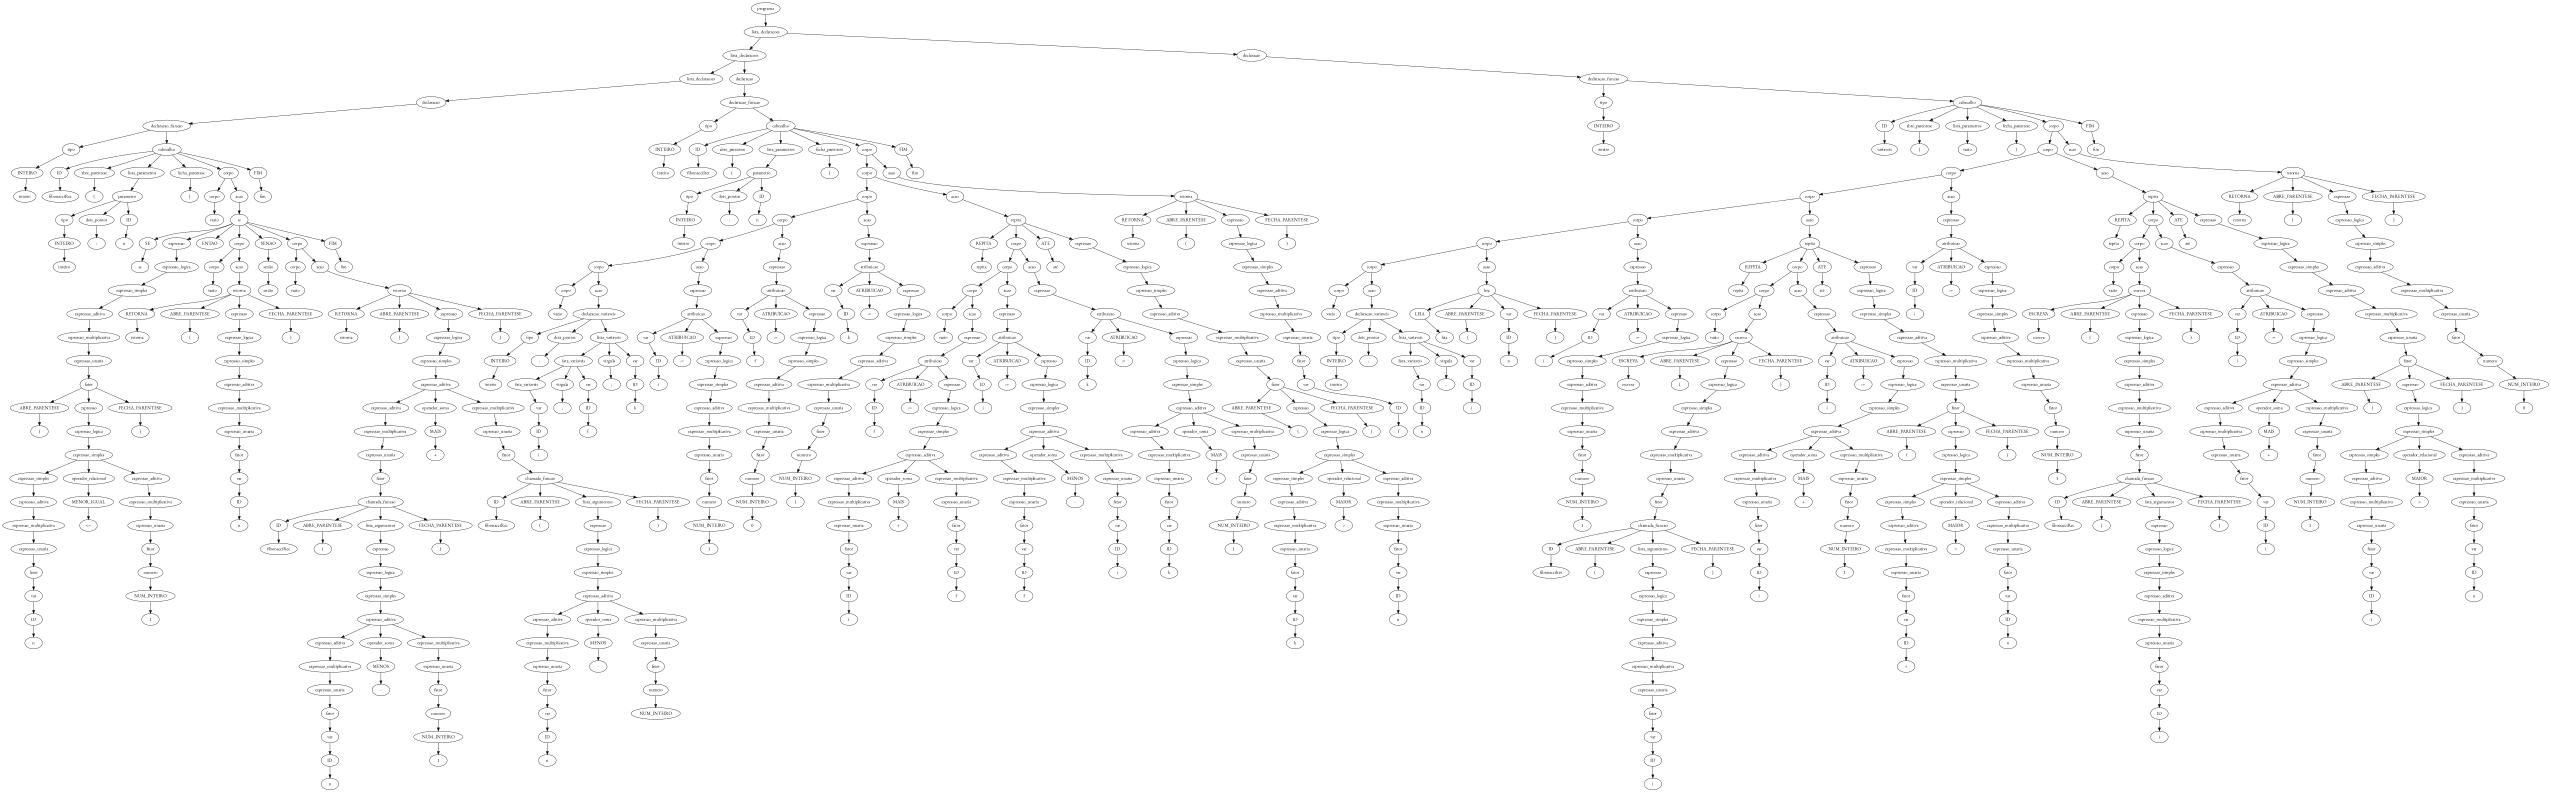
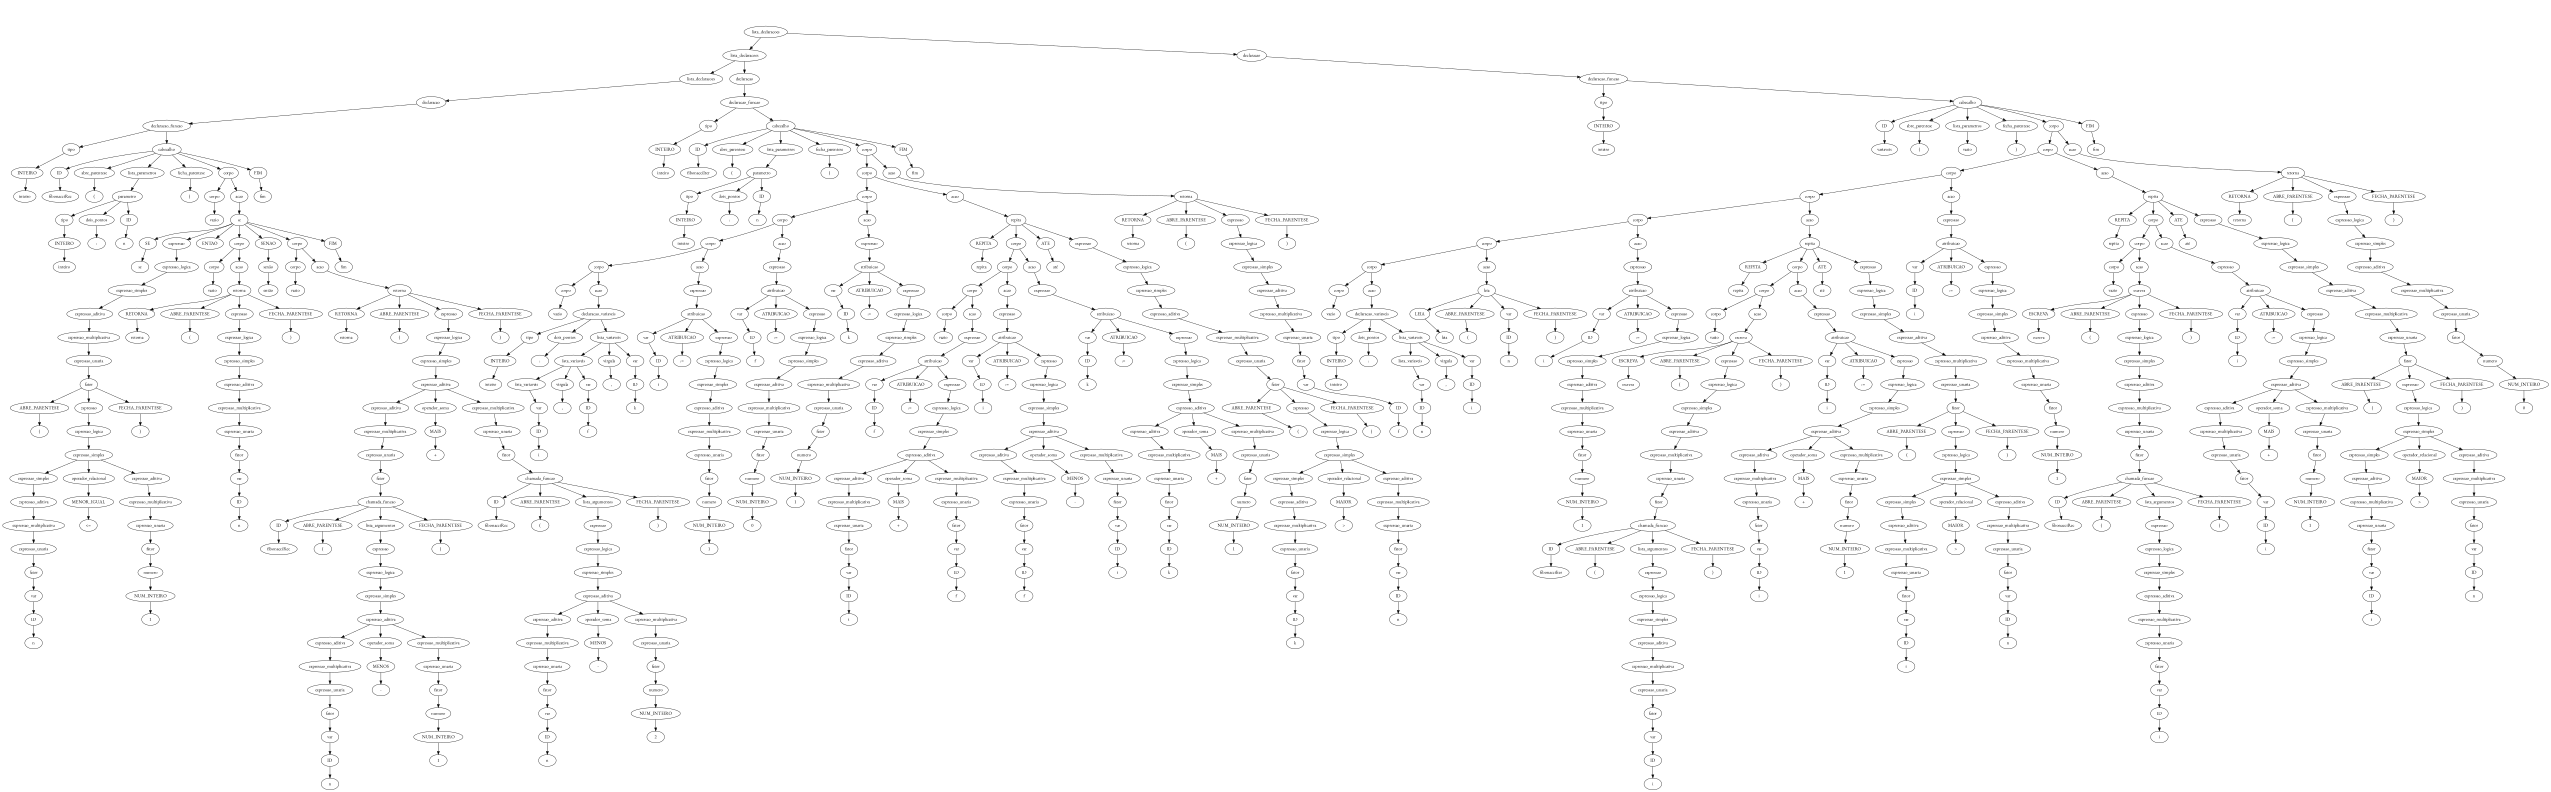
node "programa": removed
node "2": added
